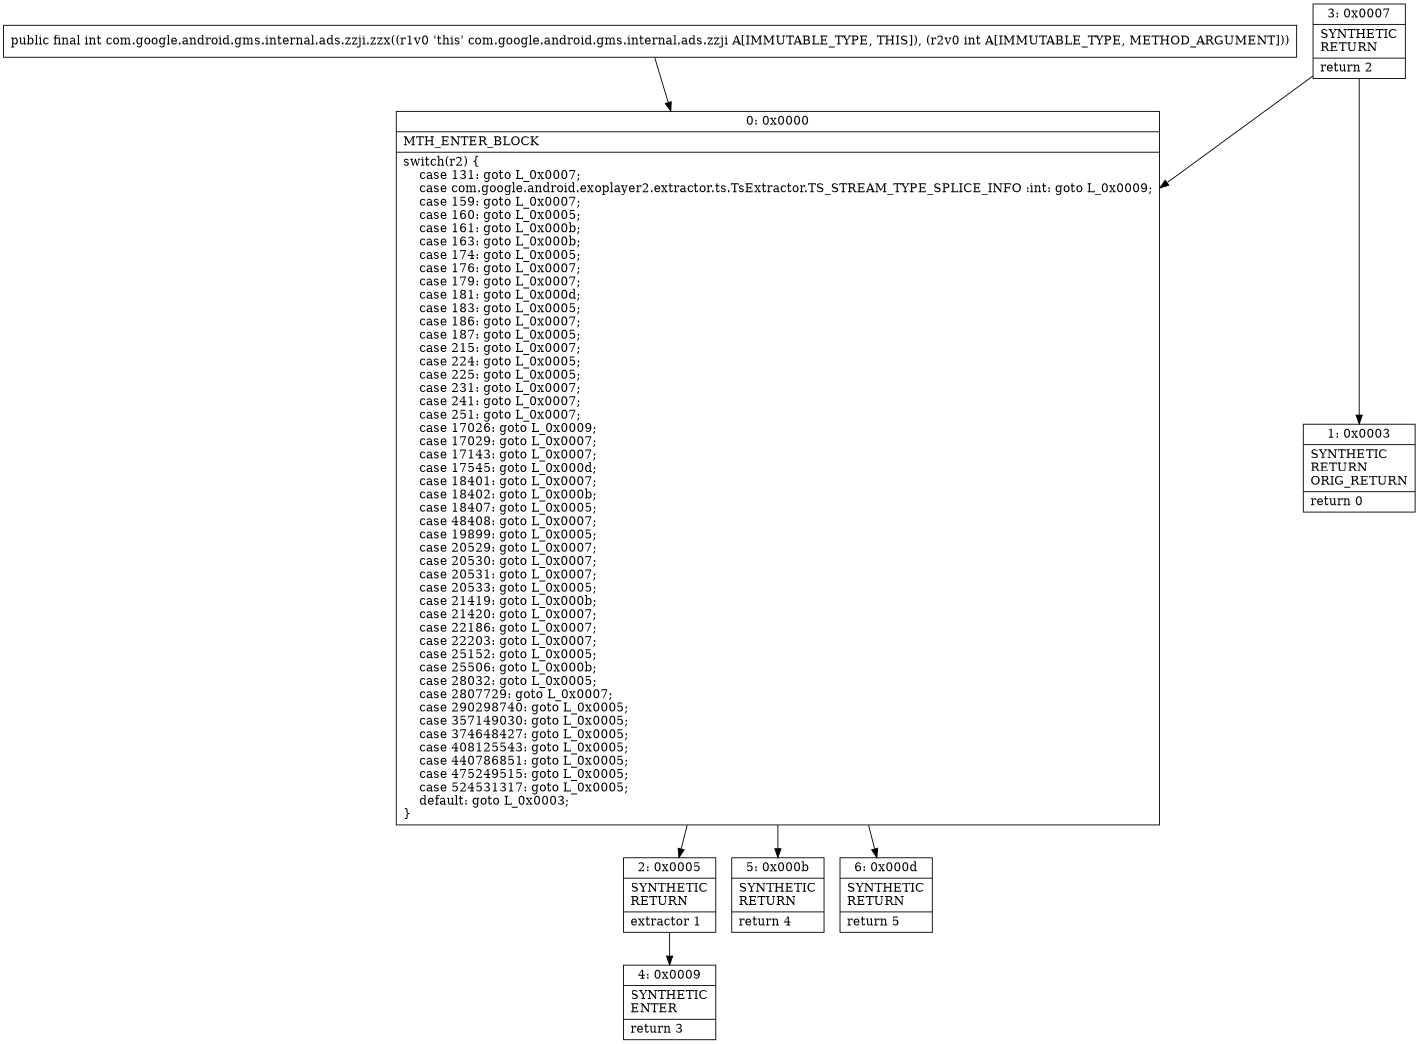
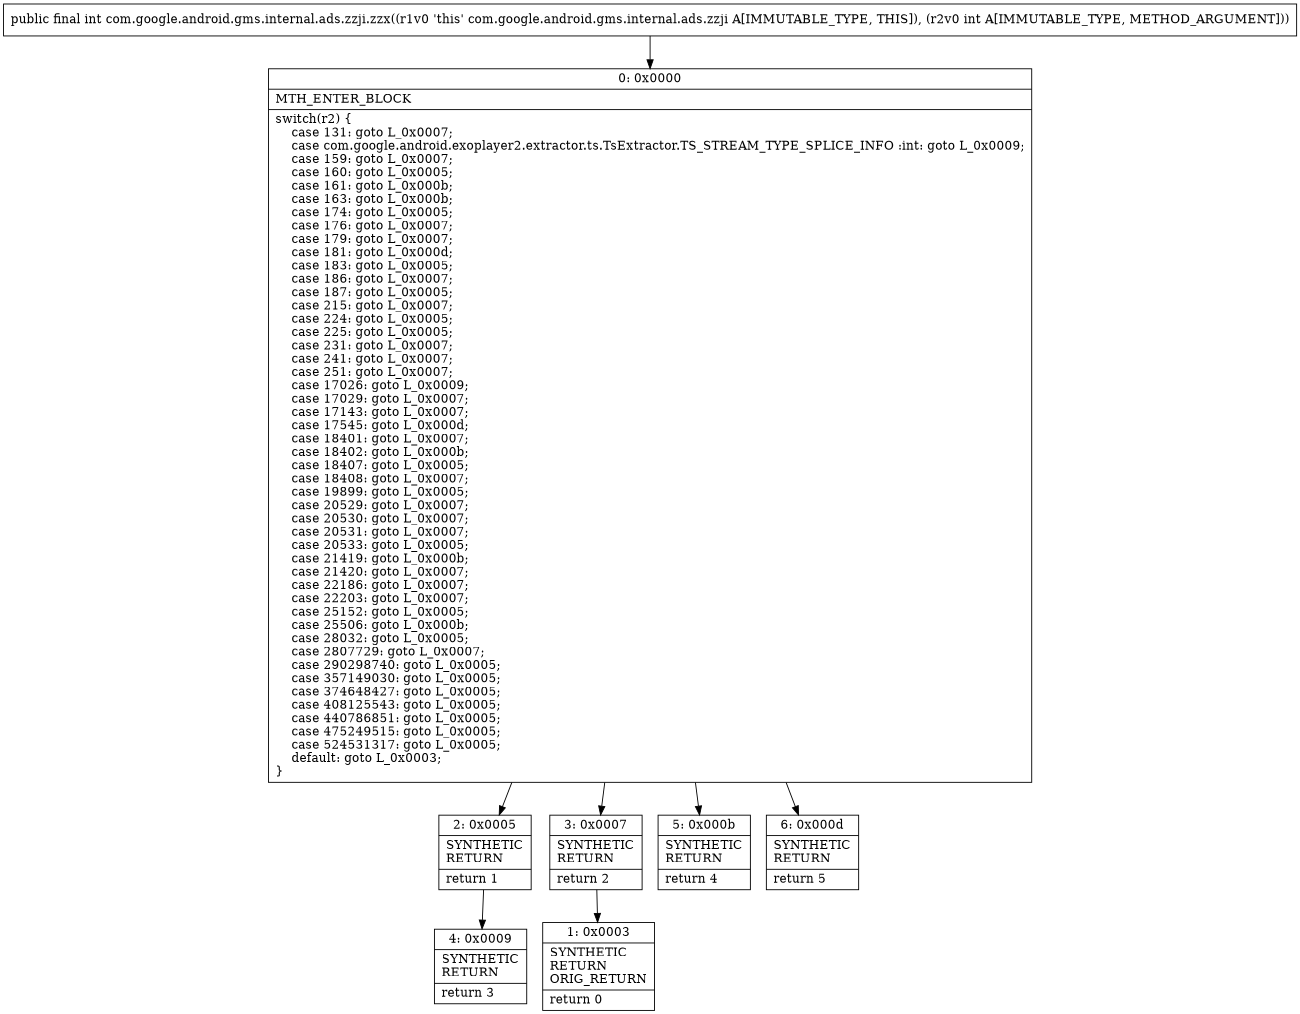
edge "3: 0x0007" -> "0: 0x0000": reversed
node "0: 0x0000": text "case 48408: goto L_0x0007;" -> "case 18408: goto L_0x0007;"
node "2: 0x0005": text "extractor 1" -> "return 1"
node "4: 0x0009": text "ENTER" -> "RETURN"
